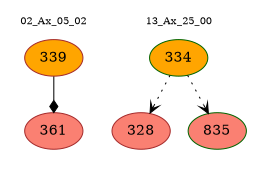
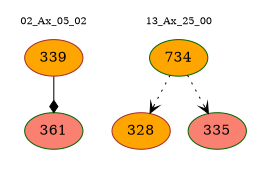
node "334": label "334" -> "734"
node "361": color brown -> darkgreen
node "328": fillcolor salmon -> orange
node "835": label "835" -> "335"
